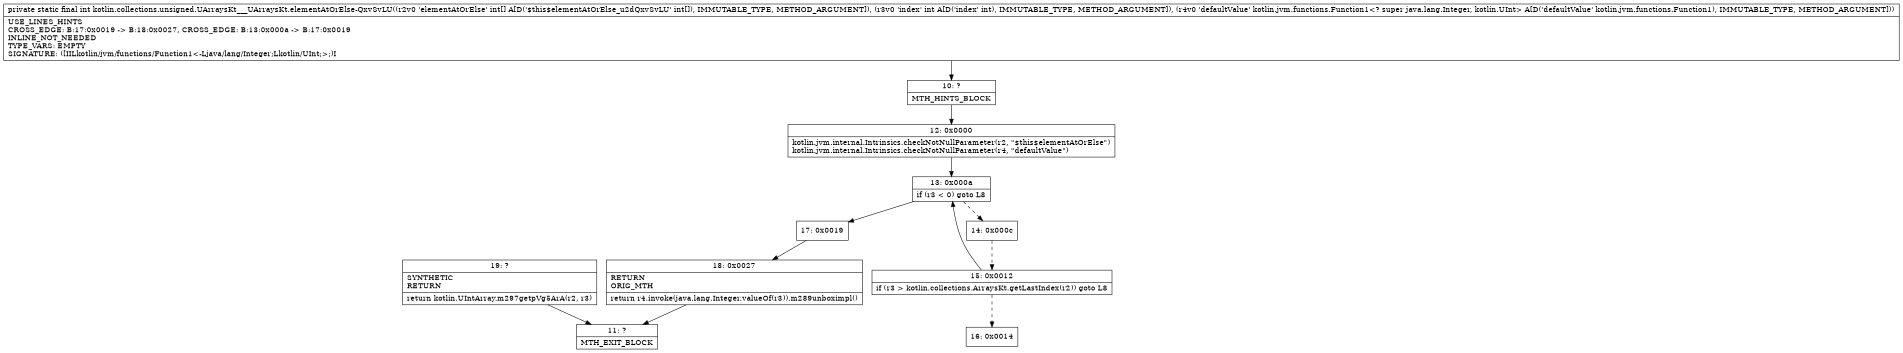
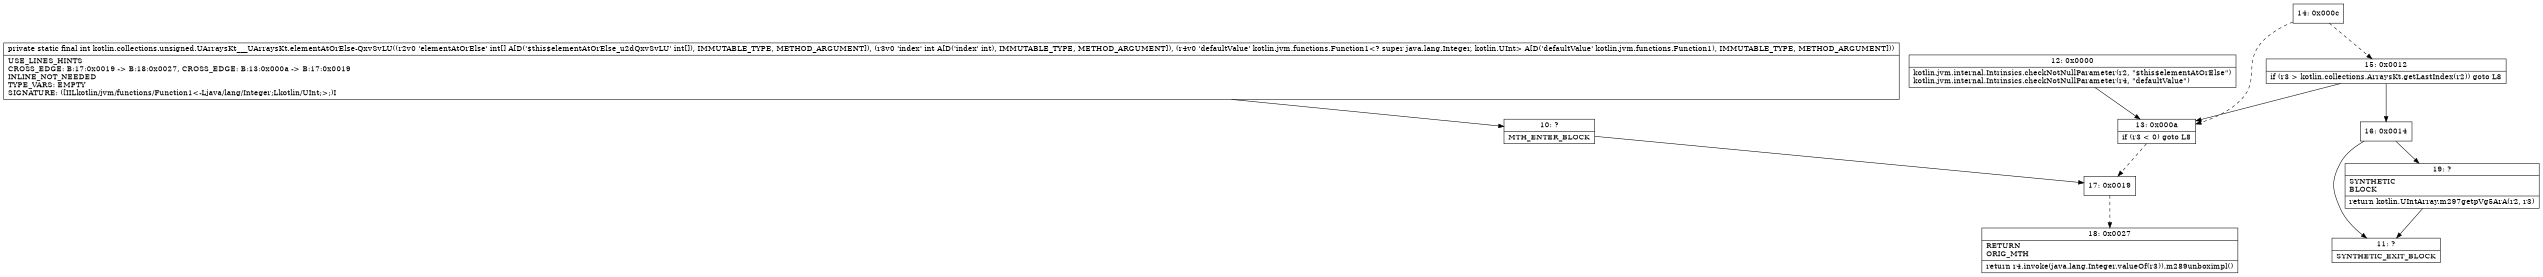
node "10: ?": text "MTH_HINTS_BLOCK" -> "MTH_ENTER_BLOCK"
edge "10: ?" -> "12: 0x0000": now "10: ?" -> "17: 0x0019"
edge "16: 0x0014" -> "19: ?": added
edge "13: 0x000a" -> "14: 0x000c": reversed
edge "13: 0x000a" -> "17: 0x0019": style solid -> dashed
edge "17: 0x0019" -> "18: 0x0027": style solid -> dashed
node "19: ?": text "RETURN" -> "BLOCK"
edge "15: 0x0012" -> "16: 0x0014": style dashed -> solid
edge "18: 0x0027" -> "11: ?": now "16: 0x0014" -> "11: ?"
node "11: ?": text "MTH_EXIT_BLOCK" -> "SYNTHETIC_EXIT_BLOCK"
